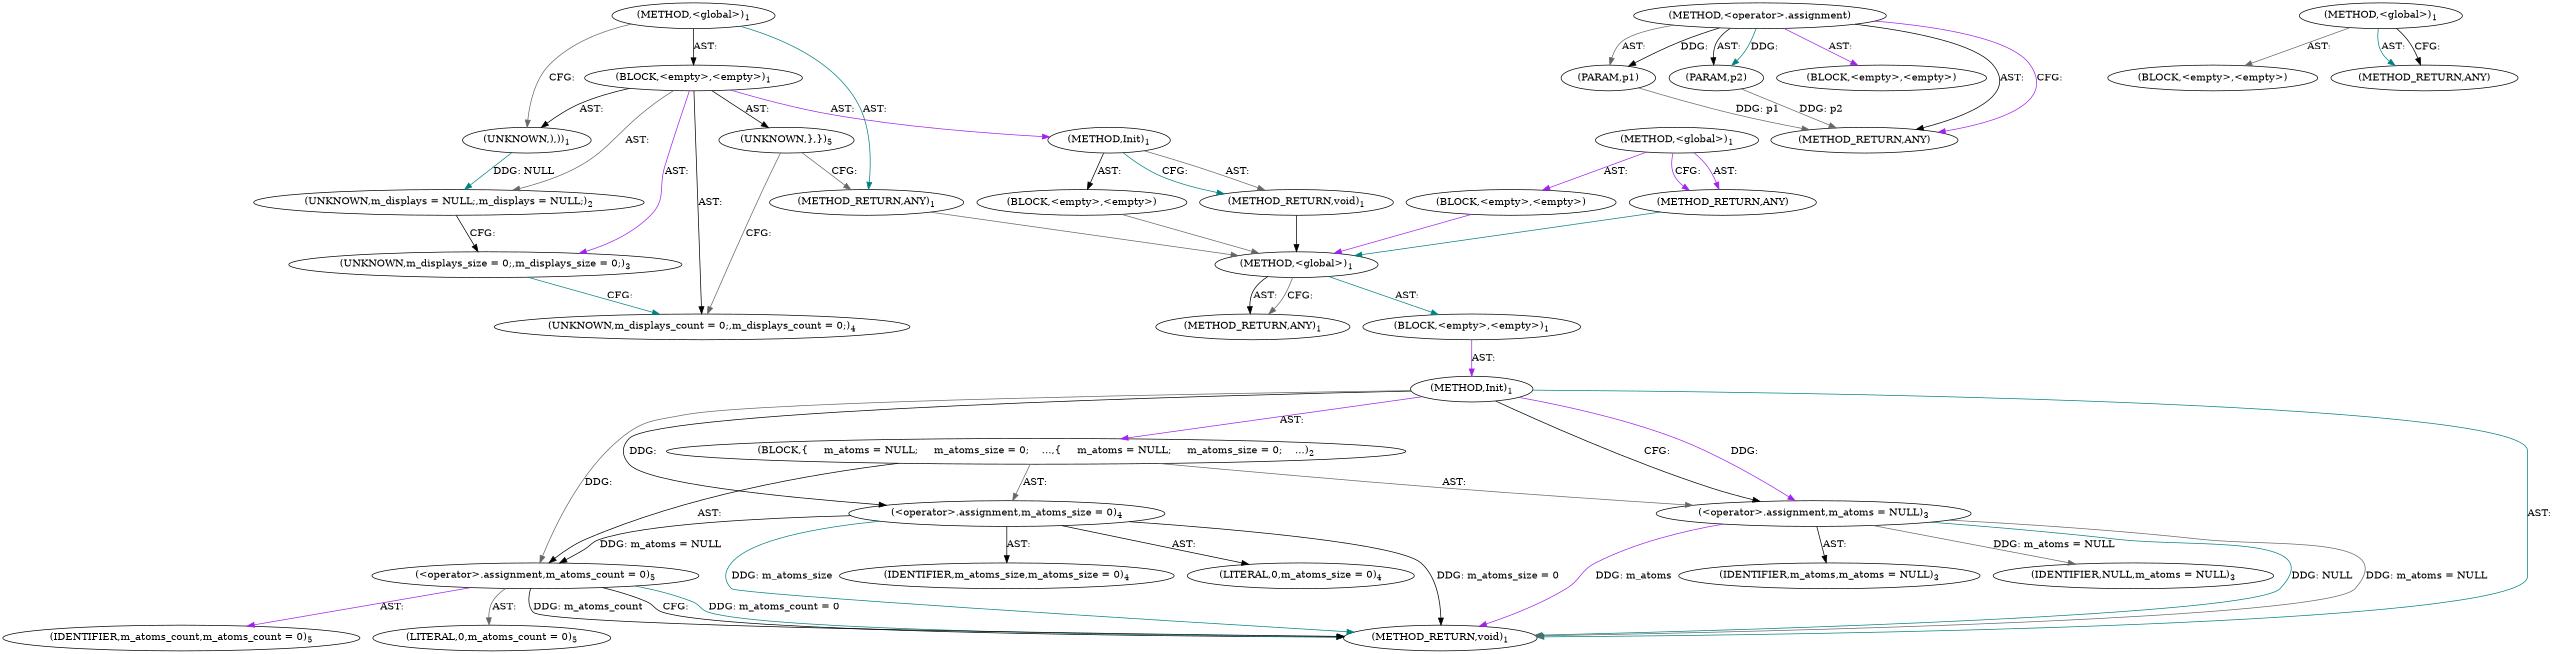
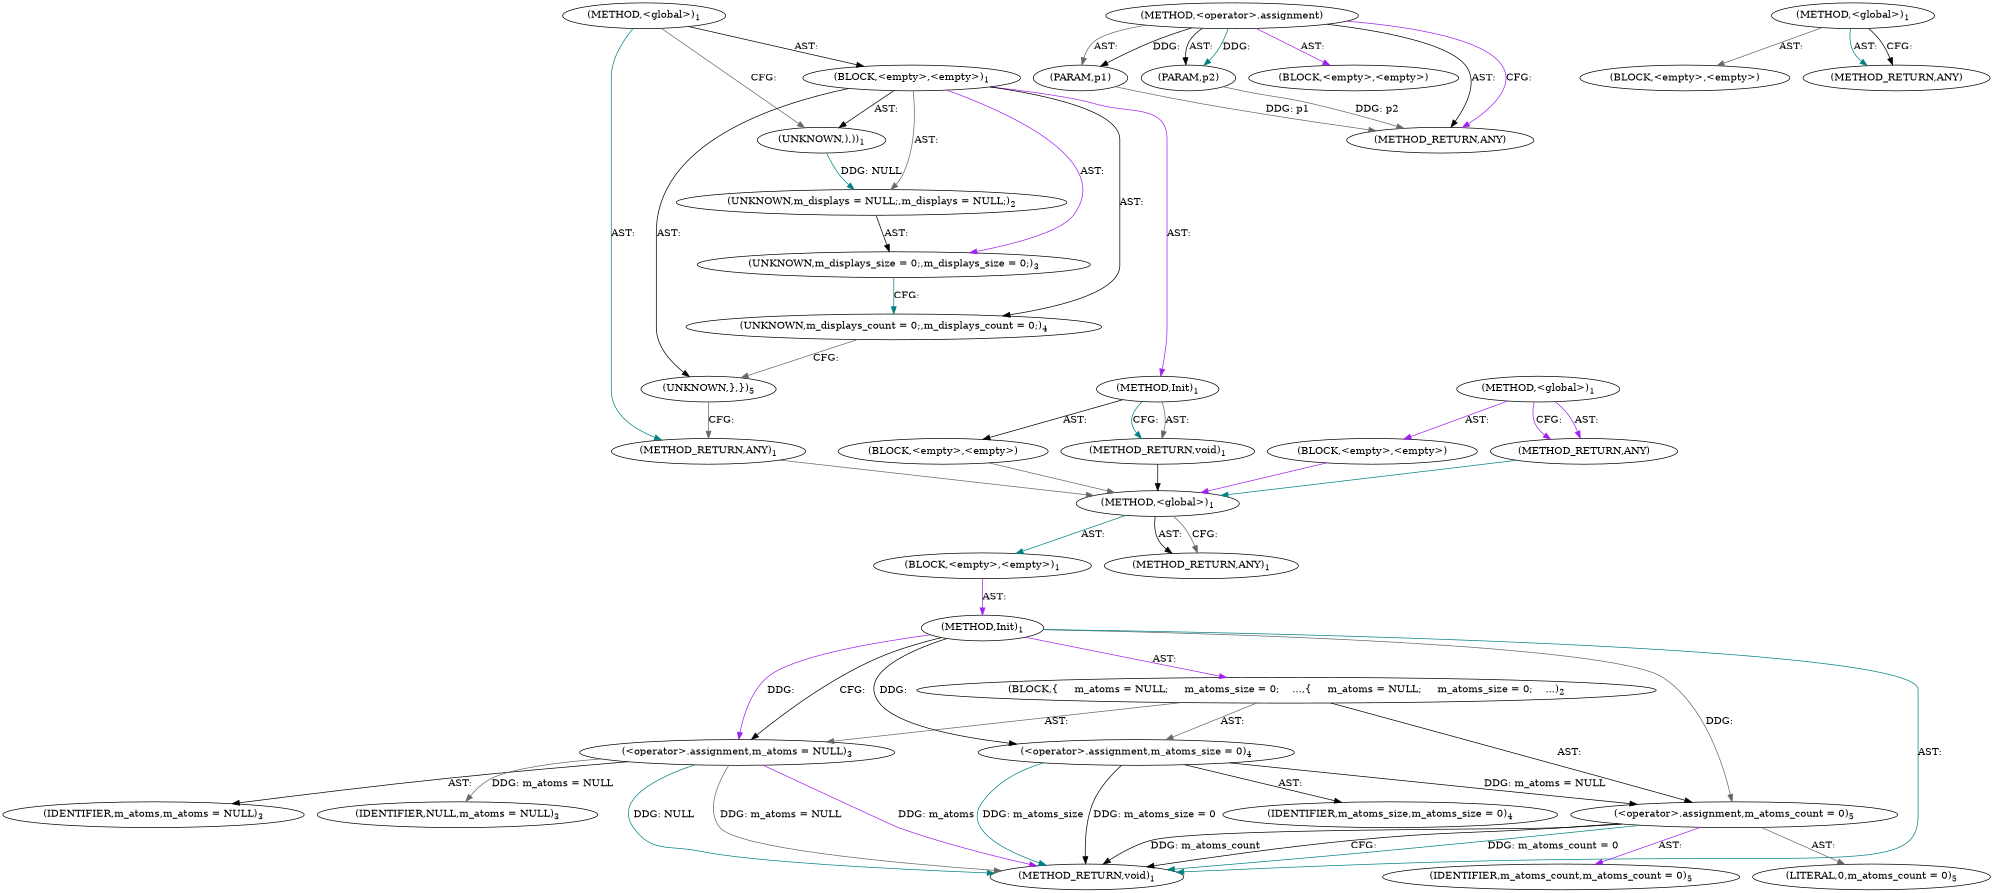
edge "(UNKNOWN,},})" -> "(UNKNOWN,m_displays_count = 0;,m_displays_count = 0;)": reversed
edge "(UNKNOWN,m_displays = NULL;,m_displays = NULL;)" -> "(UNKNOWN,m_displays_size = 0;,m_displays_size = 0;)": label "CFG: " -> "AST: "
node "(LITERAL,0,m_atoms_size = 0)": removed
